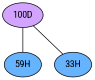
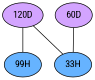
node "100D": label "100D" -> "120D"
node "60D": added
node "59H": label "59H" -> "99H"
